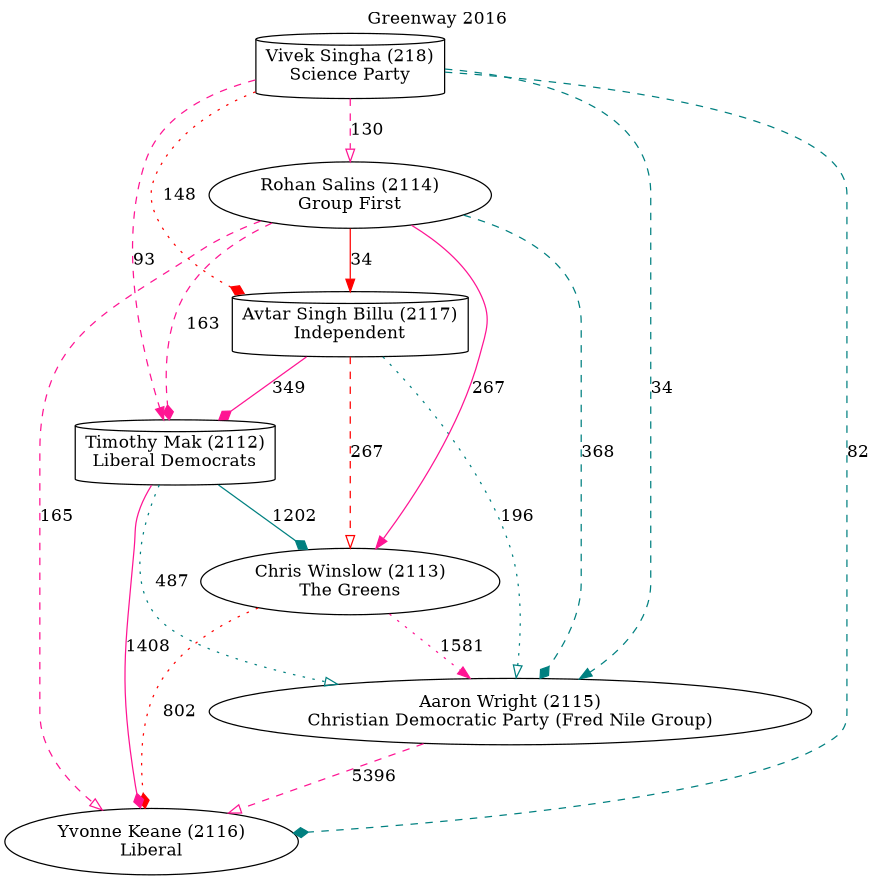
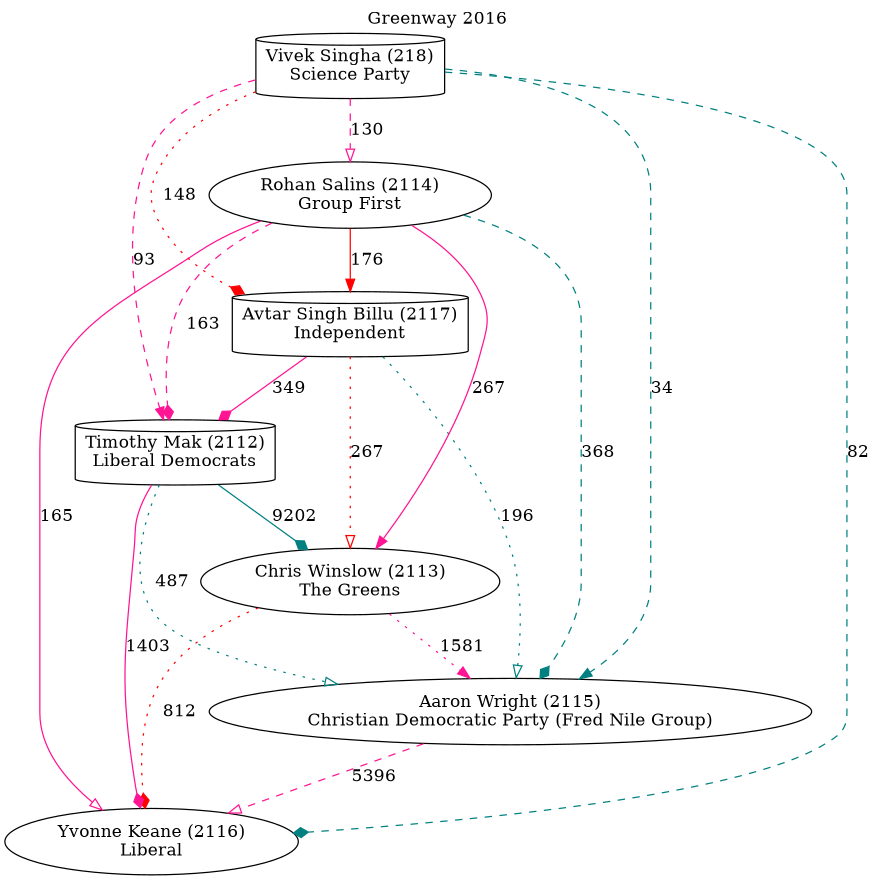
edge "Rohan Salins (2114) Group First" -> "Avtar Singh Billu (2117) Independent": label "34" -> "176"
edge "Avtar Singh Billu (2117) Independent" -> "Chris Winslow (2113) The Greens": style dashed -> dotted
edge "Rohan Salins (2114) Group First" -> "Yvonne Keane (2116) Liberal": style dashed -> solid
edge "Timothy Mak (2112) Liberal Democrats" -> "Chris Winslow (2113) The Greens": label "1202" -> "9202"
edge "Timothy Mak (2112) Liberal Democrats" -> "Yvonne Keane (2116) Liberal": label "1408" -> "1403"
edge "Chris Winslow (2113) The Greens" -> "Yvonne Keane (2116) Liberal": label "802" -> "812"
